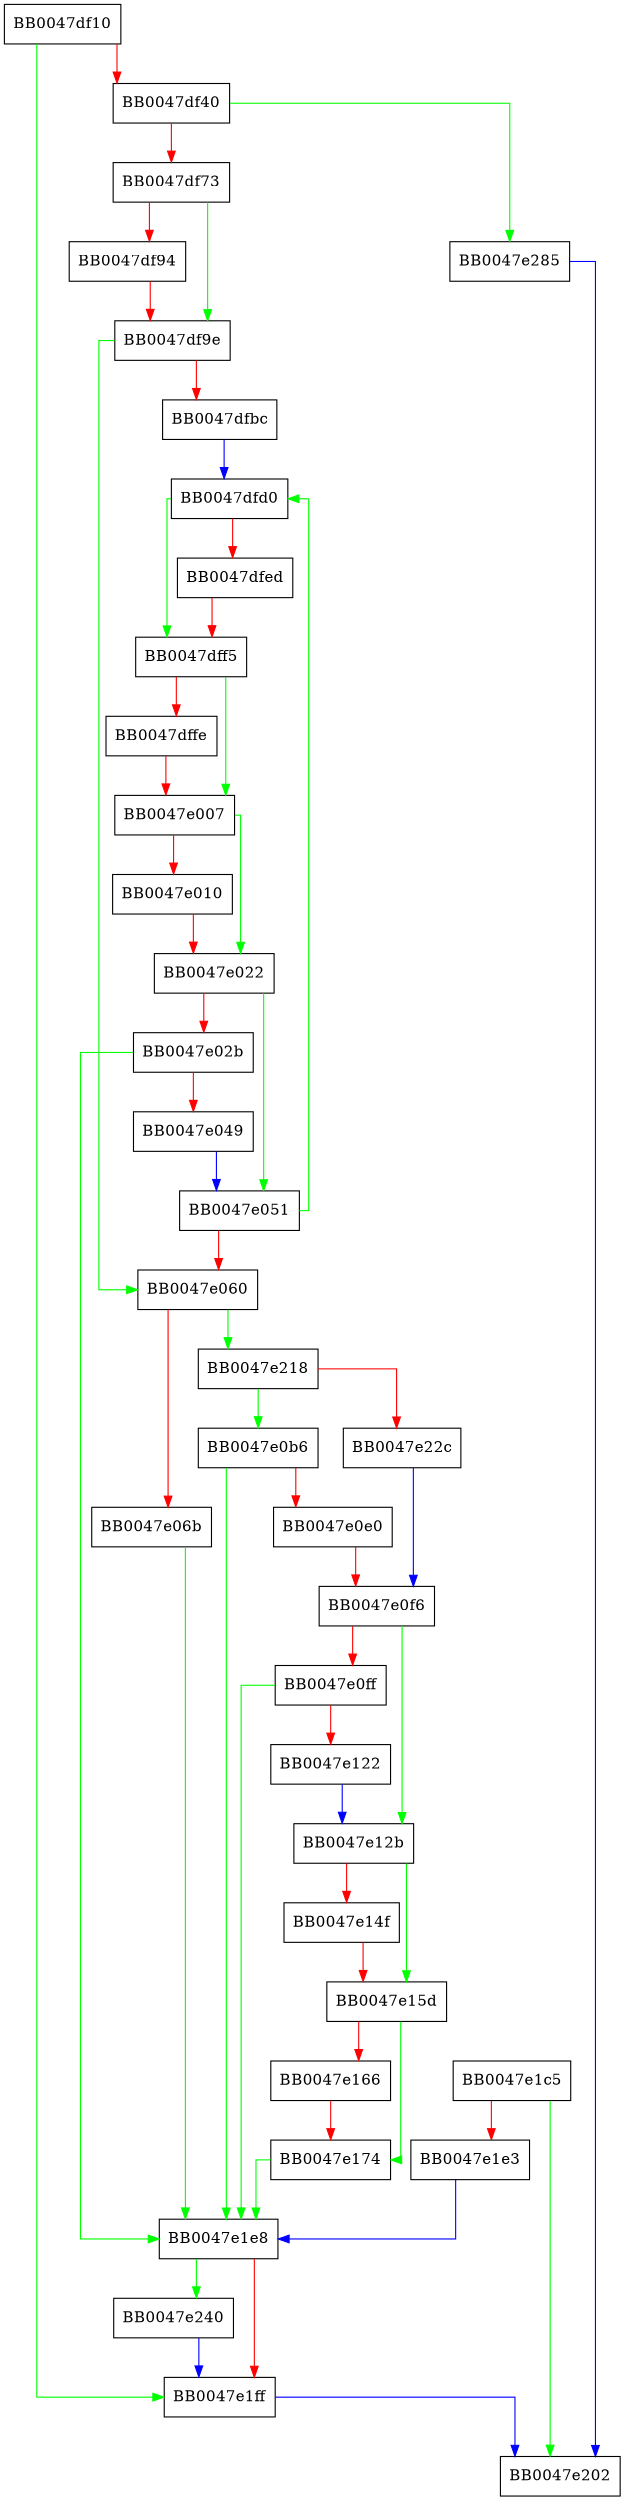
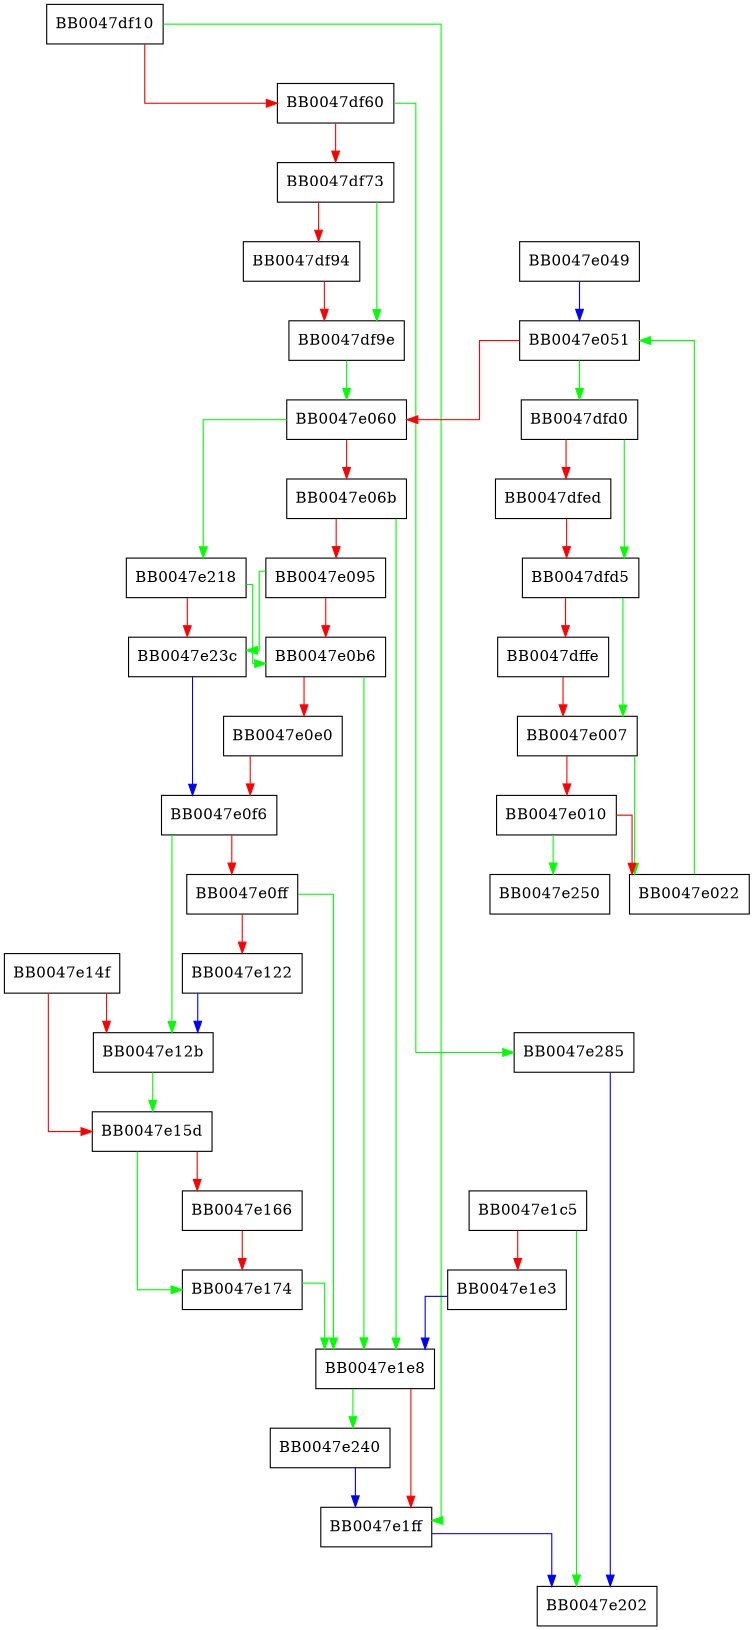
node "BB0047df40": label "BB0047df40" -> "BB0047df60"
node "BB0047dfbc": removed
node "BB0047e095": added
node "BB0047dff5": label "BB0047dff5" -> "BB0047dfd5"
node "BB0047e250": added
node "BB0047e02b": removed
node "BB0047e22c": label "BB0047e22c" -> "BB0047e23c"
edge "BB0047e12b" -> "BB0047e14f": reversed
